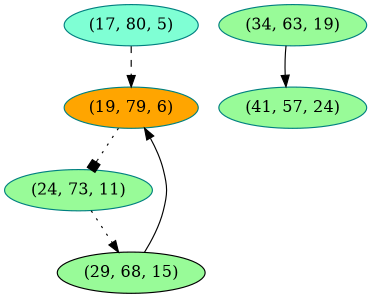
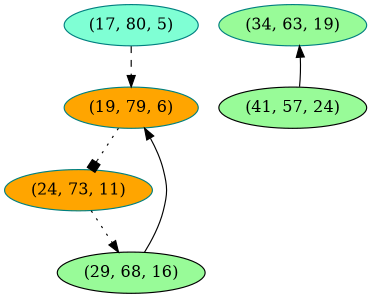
edge "(34, 63, 19)" -> "(41, 57, 24)": reversed
node "(41, 57, 24)": color teal -> black
node "(24, 73, 11)": fillcolor palegreen -> orange
node "(29, 68, 15)": label "(29, 68, 15)" -> "(29, 68, 16)"
